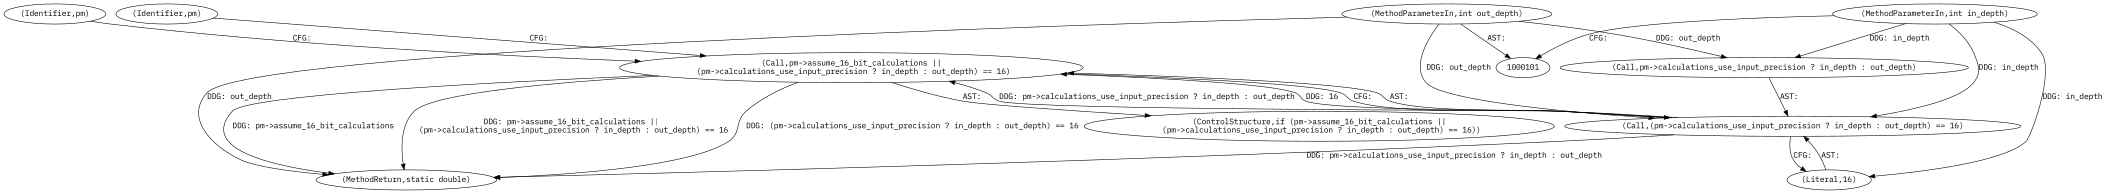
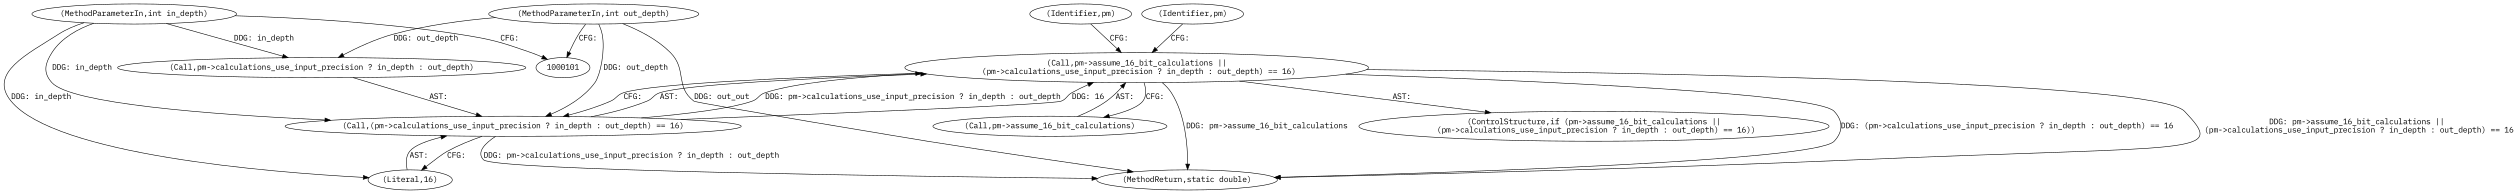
edge "(MethodParameterIn,int out_depth)" -> "1000101": label "AST: " -> "CFG: "
edge "(MethodParameterIn,int out_depth)" -> "(MethodReturn,static double)": label "DDG: out_depth" -> "DDG: out_out"
node "(Call,pm->assume_16_bit_calculations)": added
